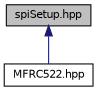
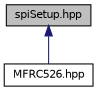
node "MFRC522.hpp": label "MFRC522.hpp" -> "MFRC526.hpp"
